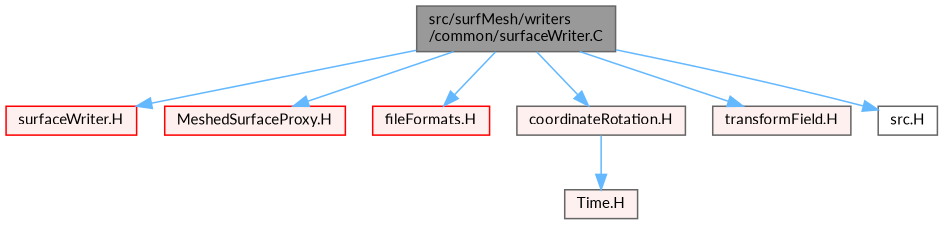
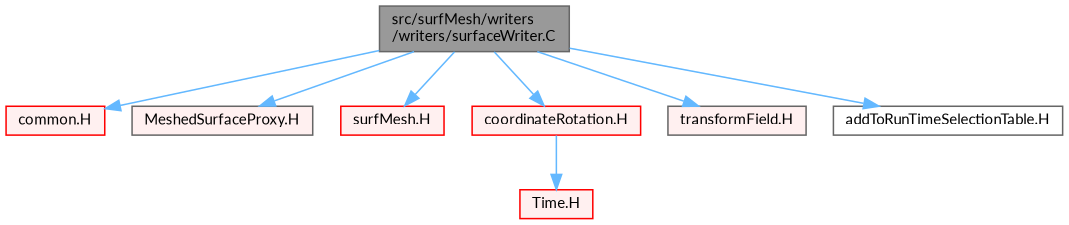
node "src/surfMesh/writers /common/surfaceWriter.C": label "src/surfMesh/writers /common/surfaceWriter.C" -> "src/surfMesh/writers /writers/surfaceWriter.C"
node "surfaceWriter.H": label "surfaceWriter.H" -> "common.H"
node "MeshedSurfaceProxy.H": color red -> grey40
node "fileFormats.H": label "fileFormats.H" -> "surfMesh.H"
node "coordinateRotation.H": color grey40 -> red
node "src.H": label "src.H" -> "addToRunTimeSelectionTable.H"
node "Time.H": color grey40 -> red
